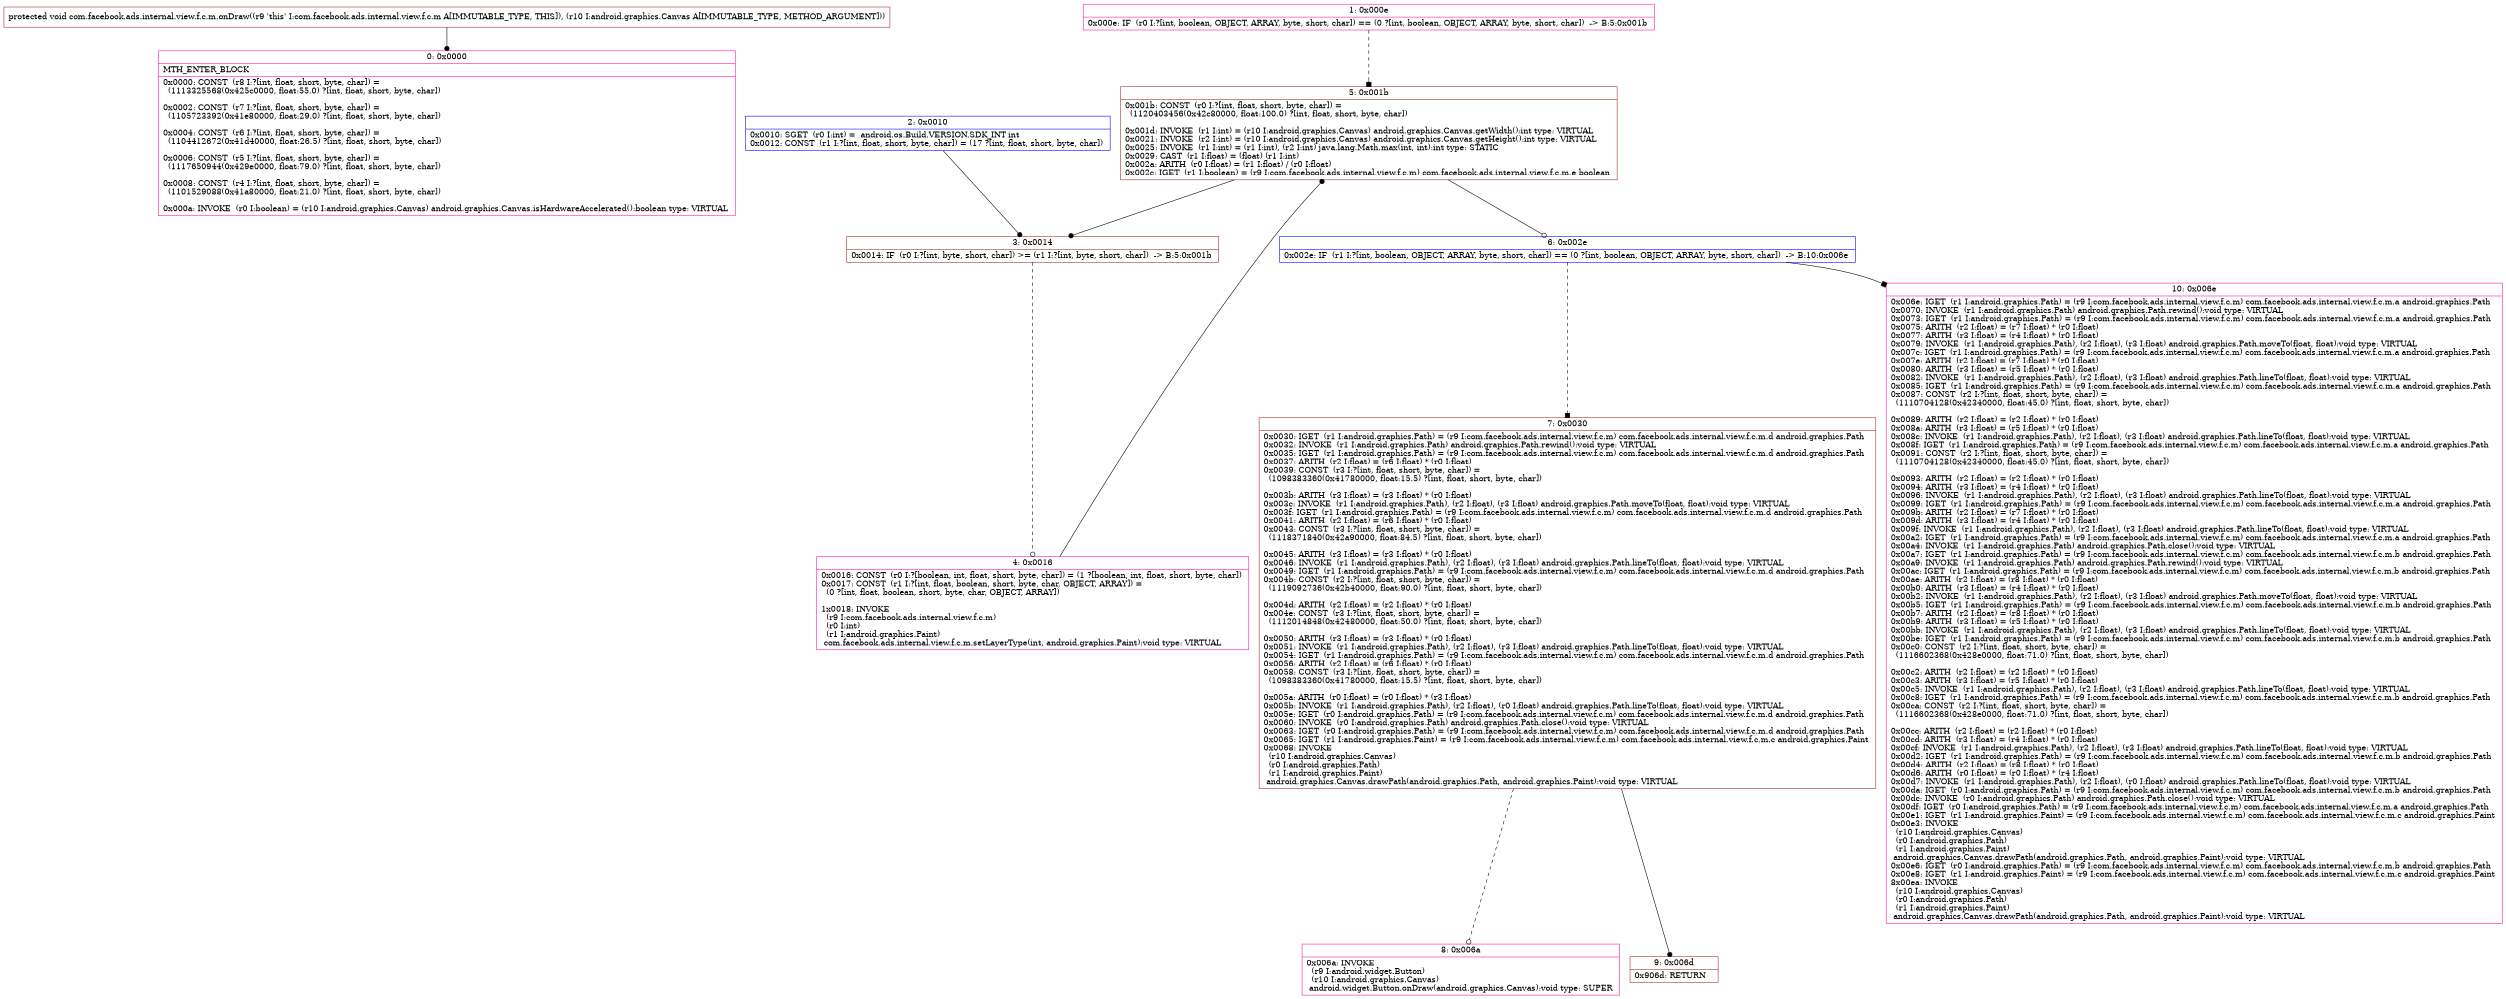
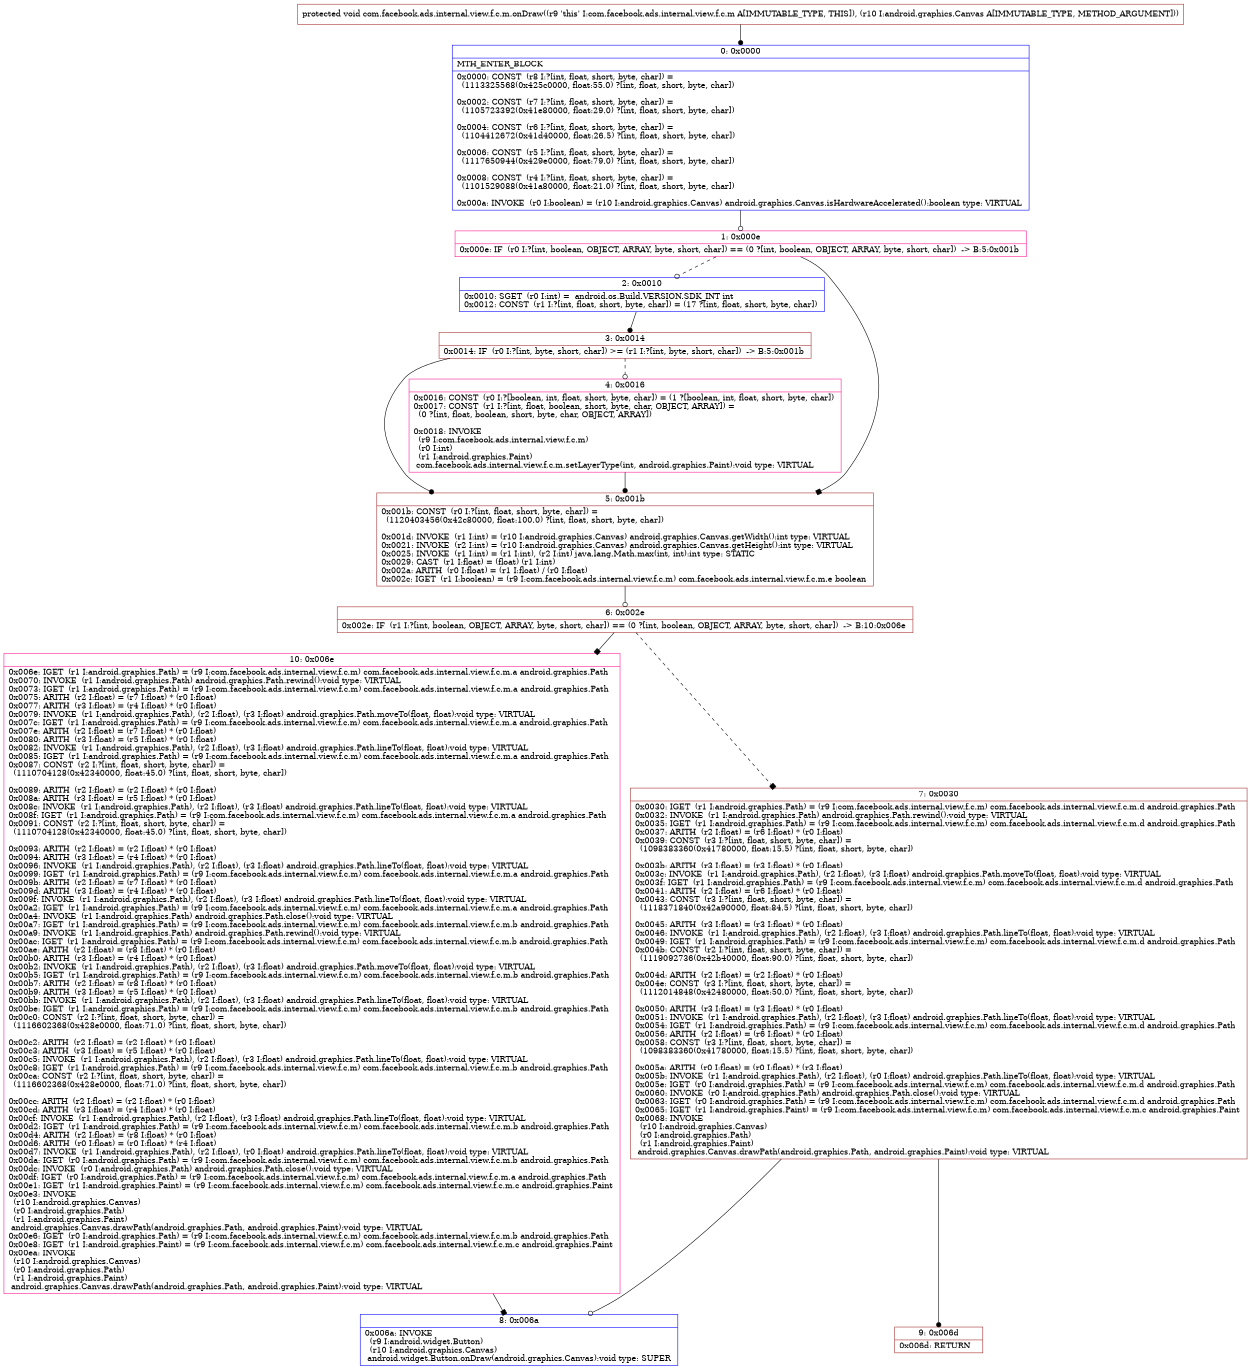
edge "1: 0x000e" -> "5: 0x001b": style dashed -> solid
node "0: 0x0000": color deeppink -> blue
edge "5: 0x001b" -> "3: 0x0014": reversed
edge "0: 0x0000" -> "1: 0x000e": added
node "6: 0x002e": color blue -> brown
edge "1: 0x000e" -> "2: 0x0010": added
node "4: 0x0016": text "1x0018: INVOKE" -> "0x0018: INVOKE"
edge "7: 0x0030" -> "8: 0x006a": style dashed -> solid
node "10: 0x006e": text "8x00ea: INVOKE" -> "0x00ea: INVOKE"
node "8: 0x006a": color deeppink -> blue
node "9: 0x006d": text "0x906d: RETURN" -> "0x006d: RETURN"
edge "10: 0x006e" -> "8: 0x006a": added
